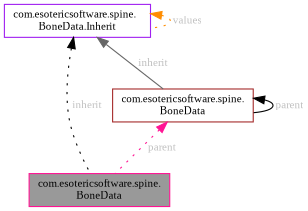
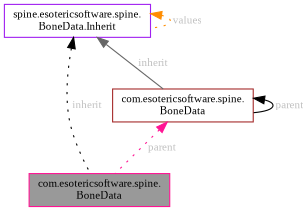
node "com.esotericsoftware.spine. BoneData.Inherit": label "com.esotericsoftware.spine. BoneData.Inherit" -> "spine.esotericsoftware.spine. BoneData.Inherit"
